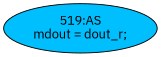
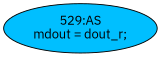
node "519:AS mdout = dout_r;": label "519:AS mdout = dout_r;" -> "529:AS mdout = dout_r;"
